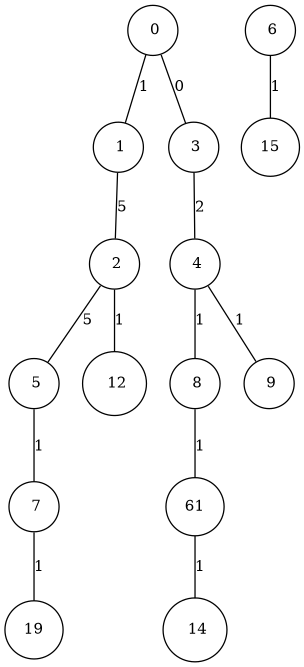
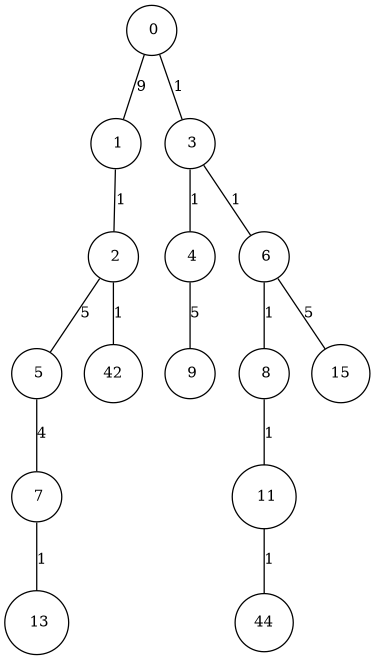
edge "0" -- "1": label "1" -> "9"
edge "0" -- "3": label "0" -> "1"
edge "6" -- "15": label "1" -> "5"
edge "3" -- "6": added, label "1"
edge "1" -- "2": label "5" -> "1"
edge "3" -- "4": label "2" -> "1"
edge "4" -- "9": label "1" -> "5"
edge "4" -- "8": now "6" -- "8"
node "12": label "12" -> "42"
edge "5" -- "7": label "1" -> "4"
node "61": label "61" -> "11"
node "19": label "19" -> "13"
node "14": label "14" -> "44"
